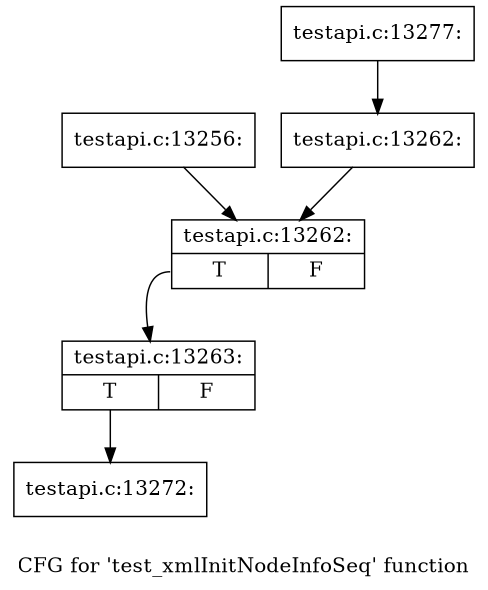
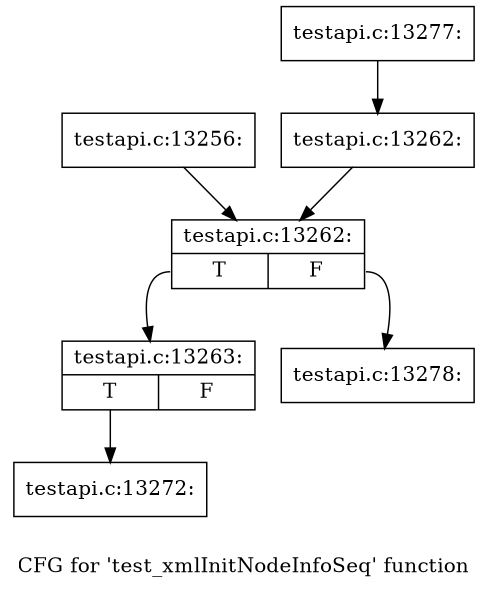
node "testapi.c:13278:": added
